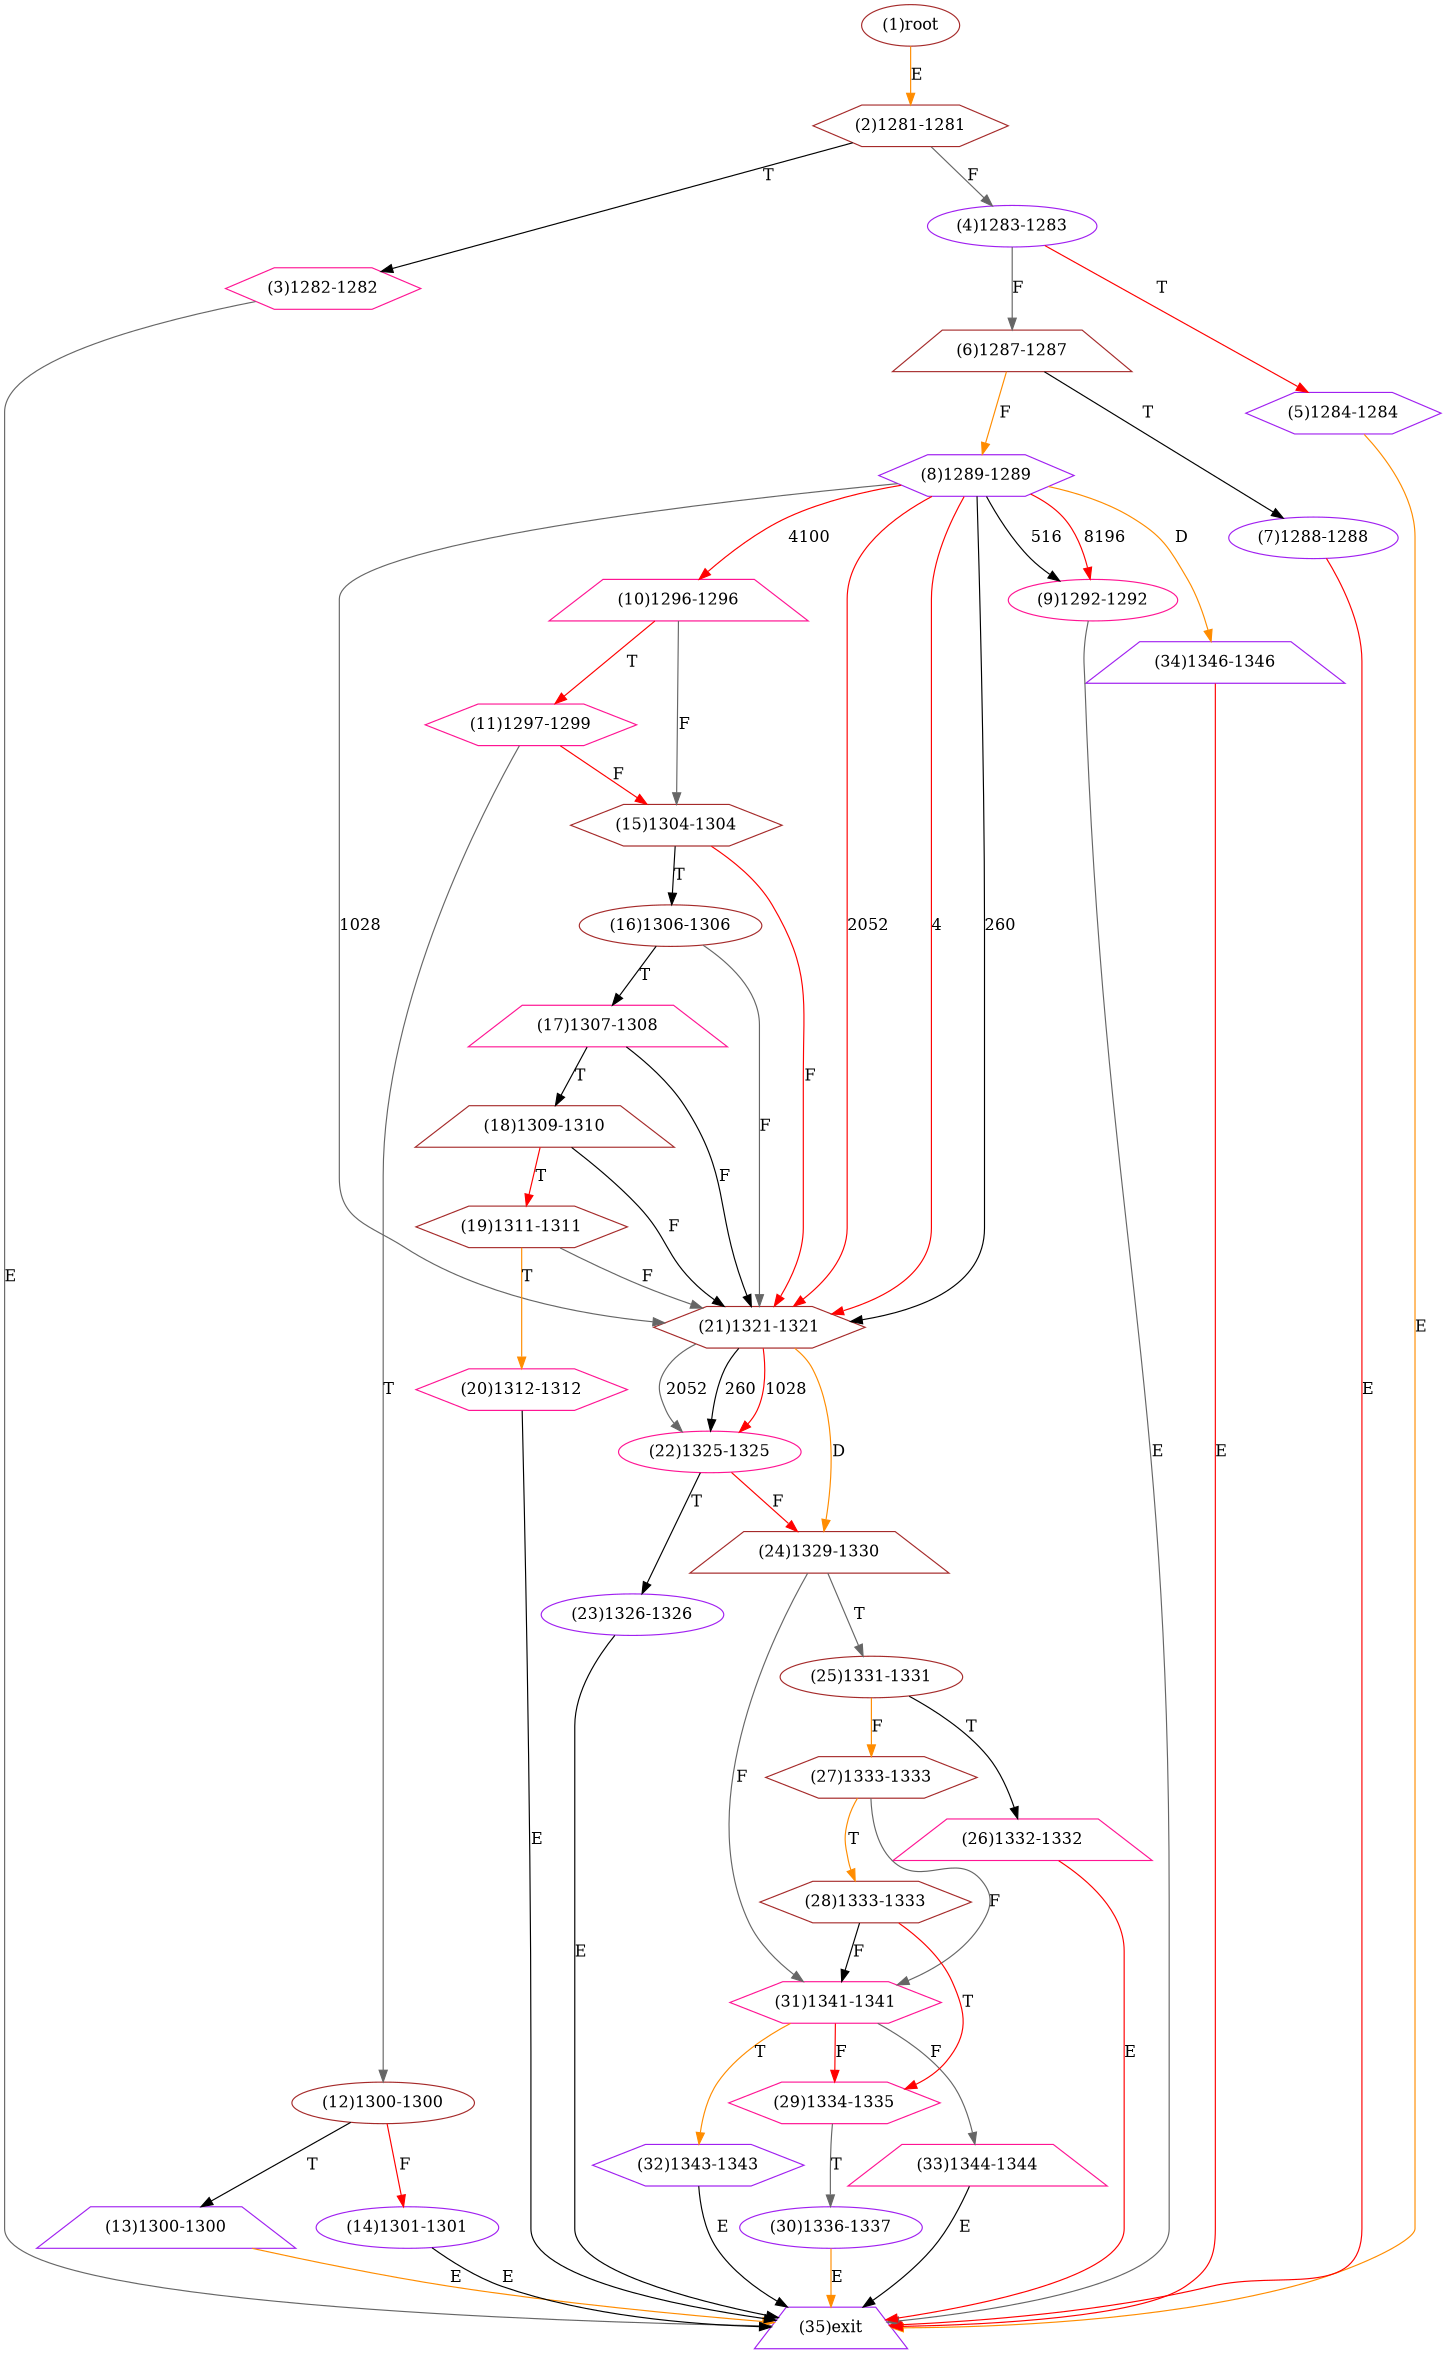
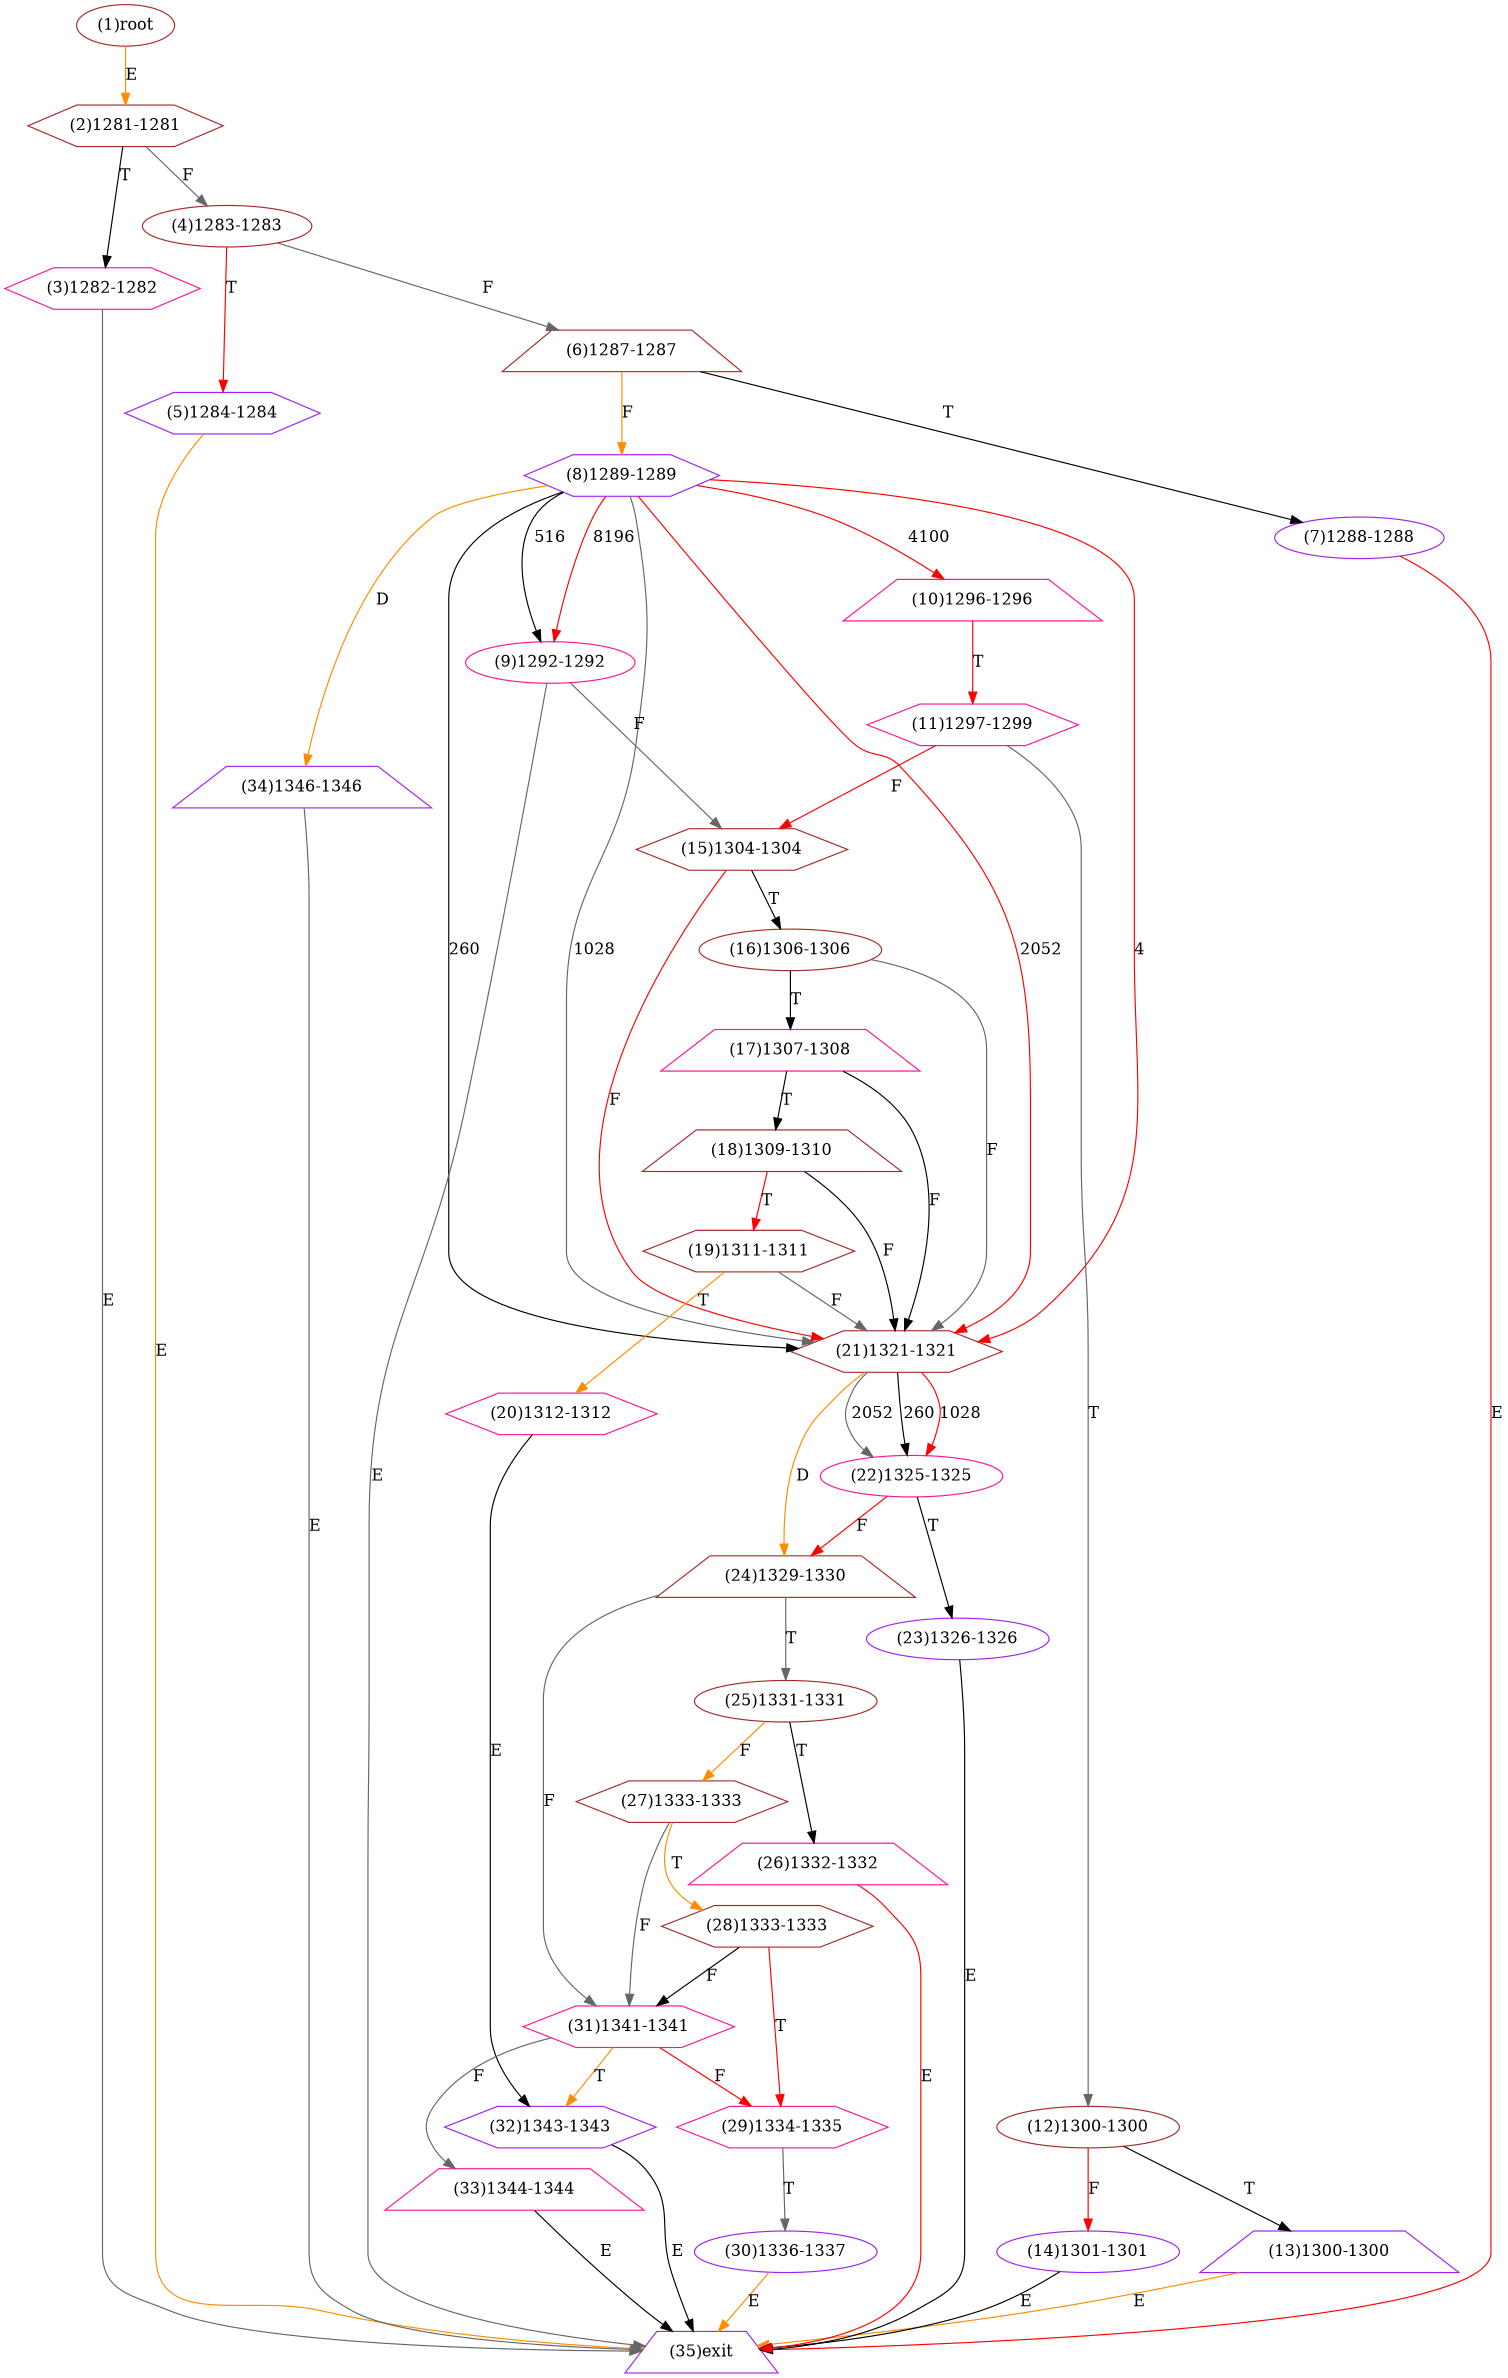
node "(4)1283-1283": color purple -> brown
edge "(10)1296-1296" -> "(15)1304-1304": now "(9)1292-1292" -> "(15)1304-1304"
edge "(34)1346-1346" -> "(35)exit": color red -> gray40
edge "(20)1312-1312" -> "(35)exit": now "(20)1312-1312" -> "(32)1343-1343"
